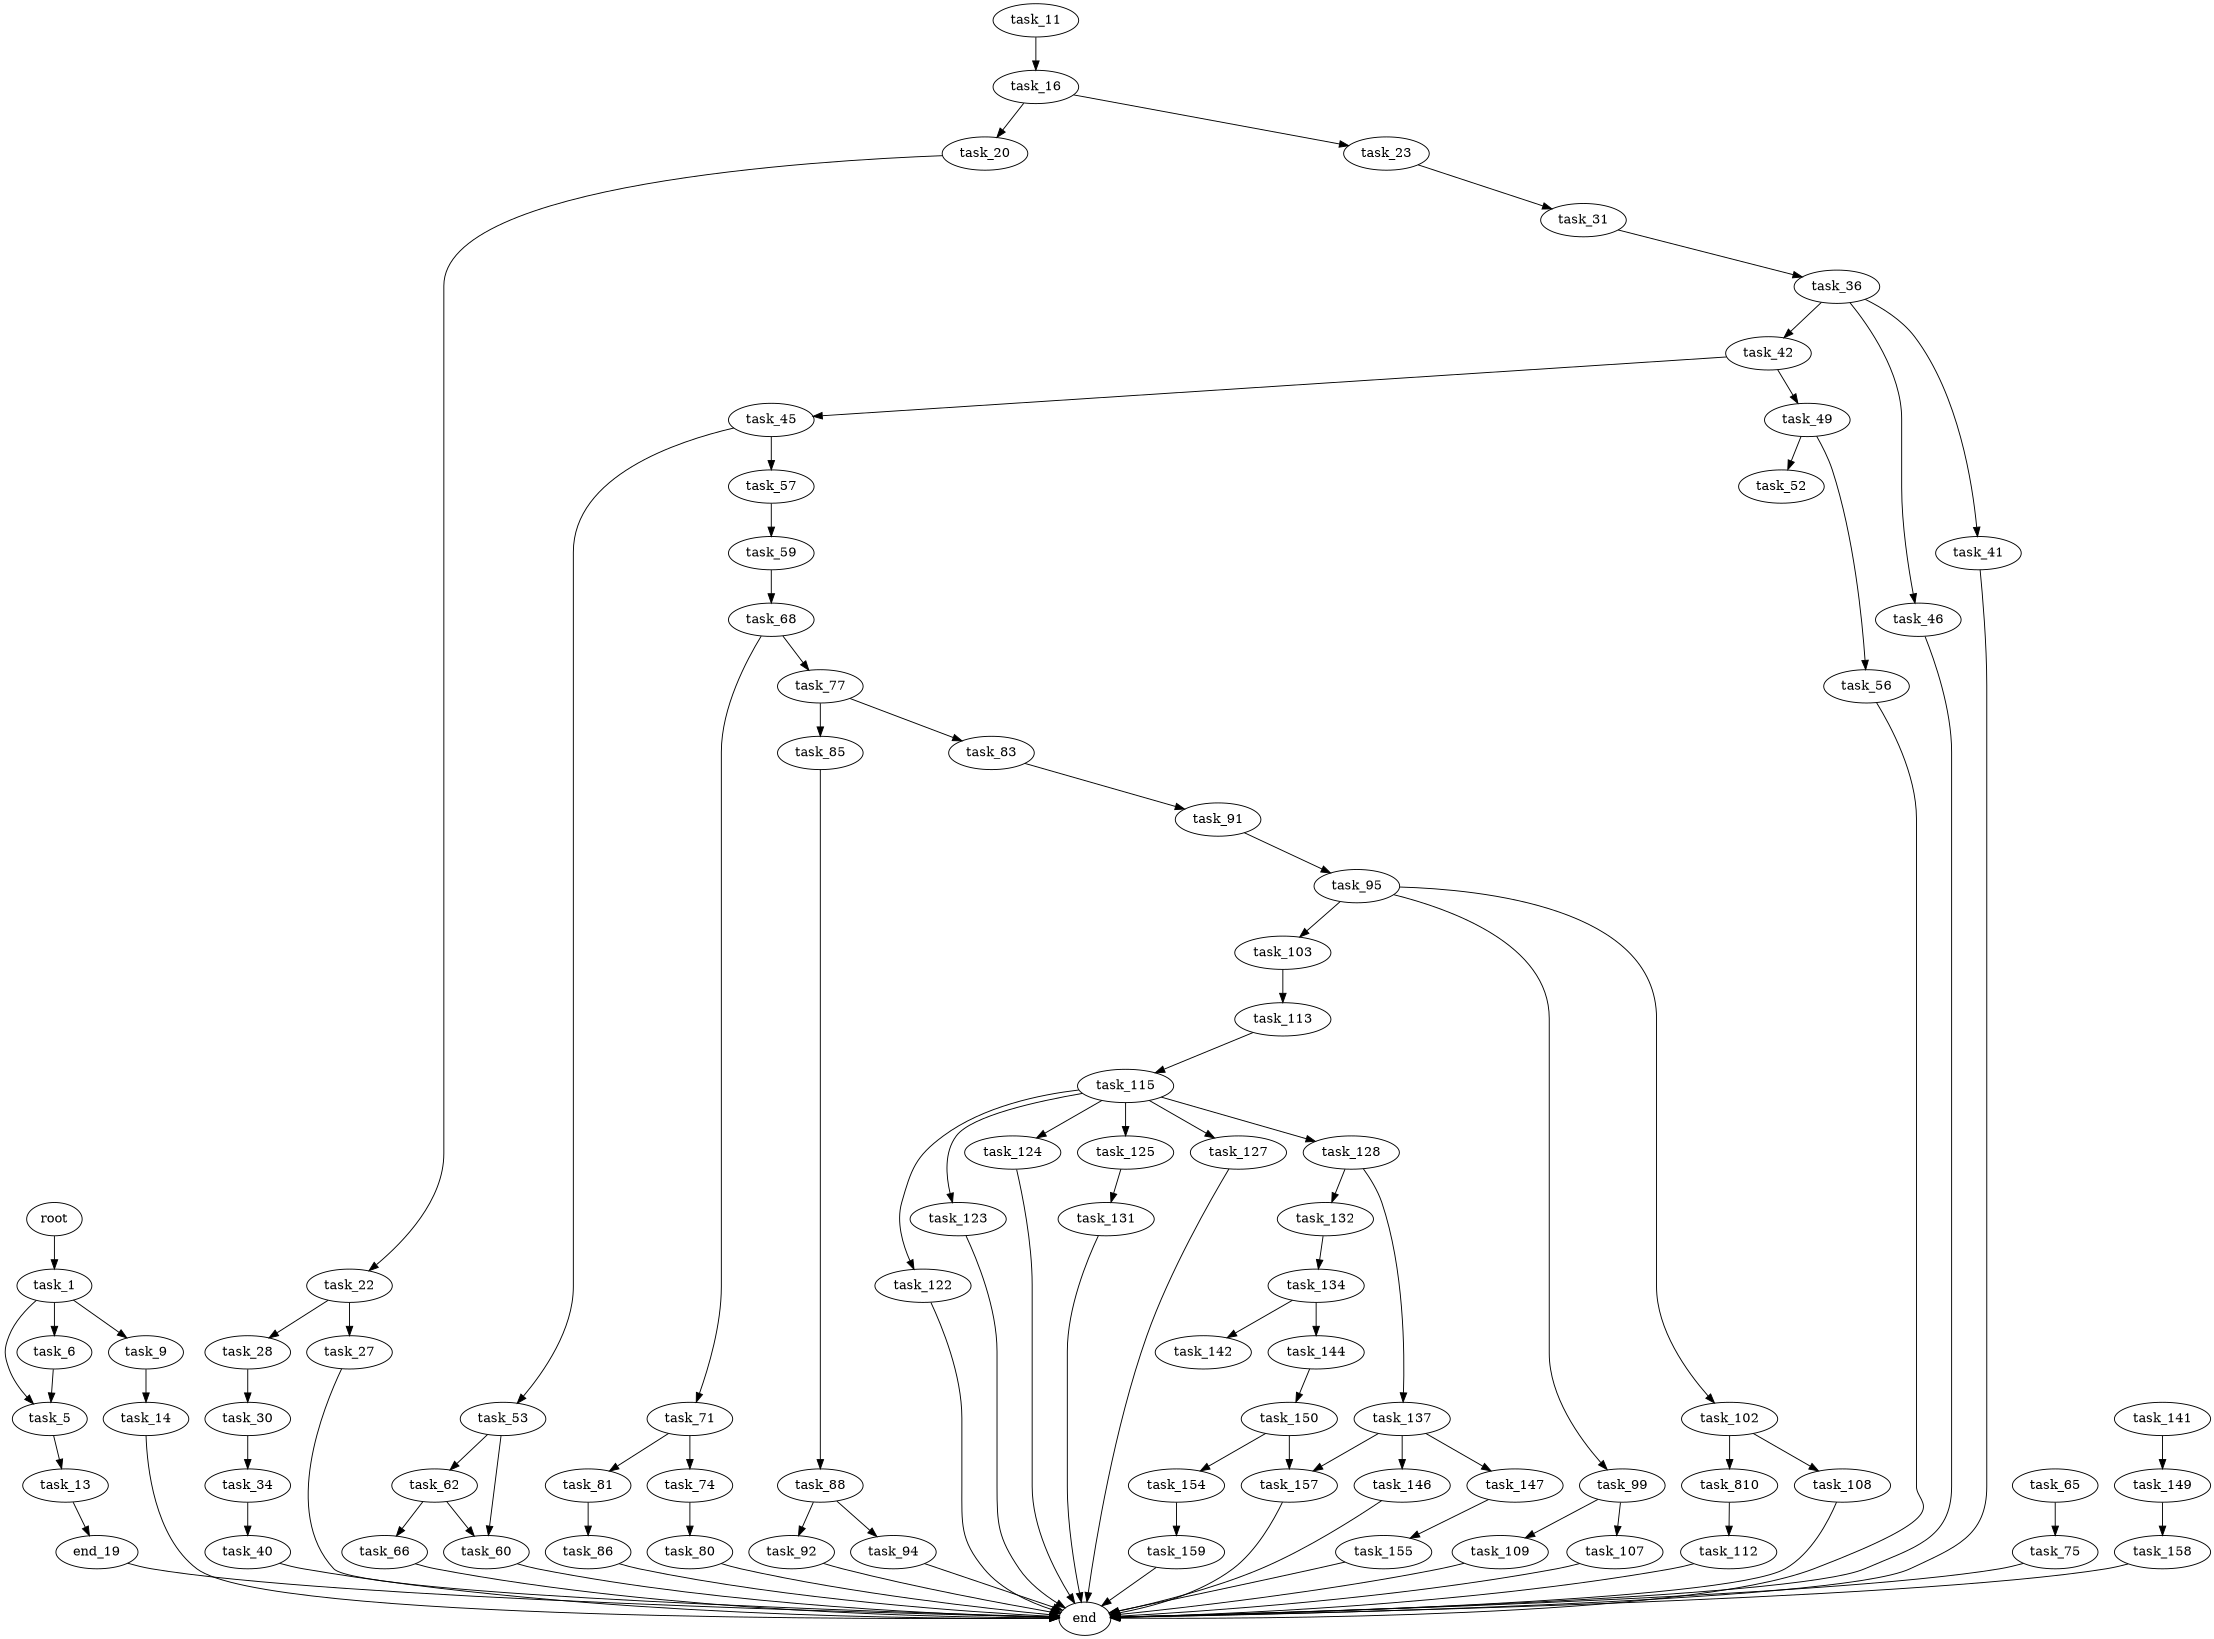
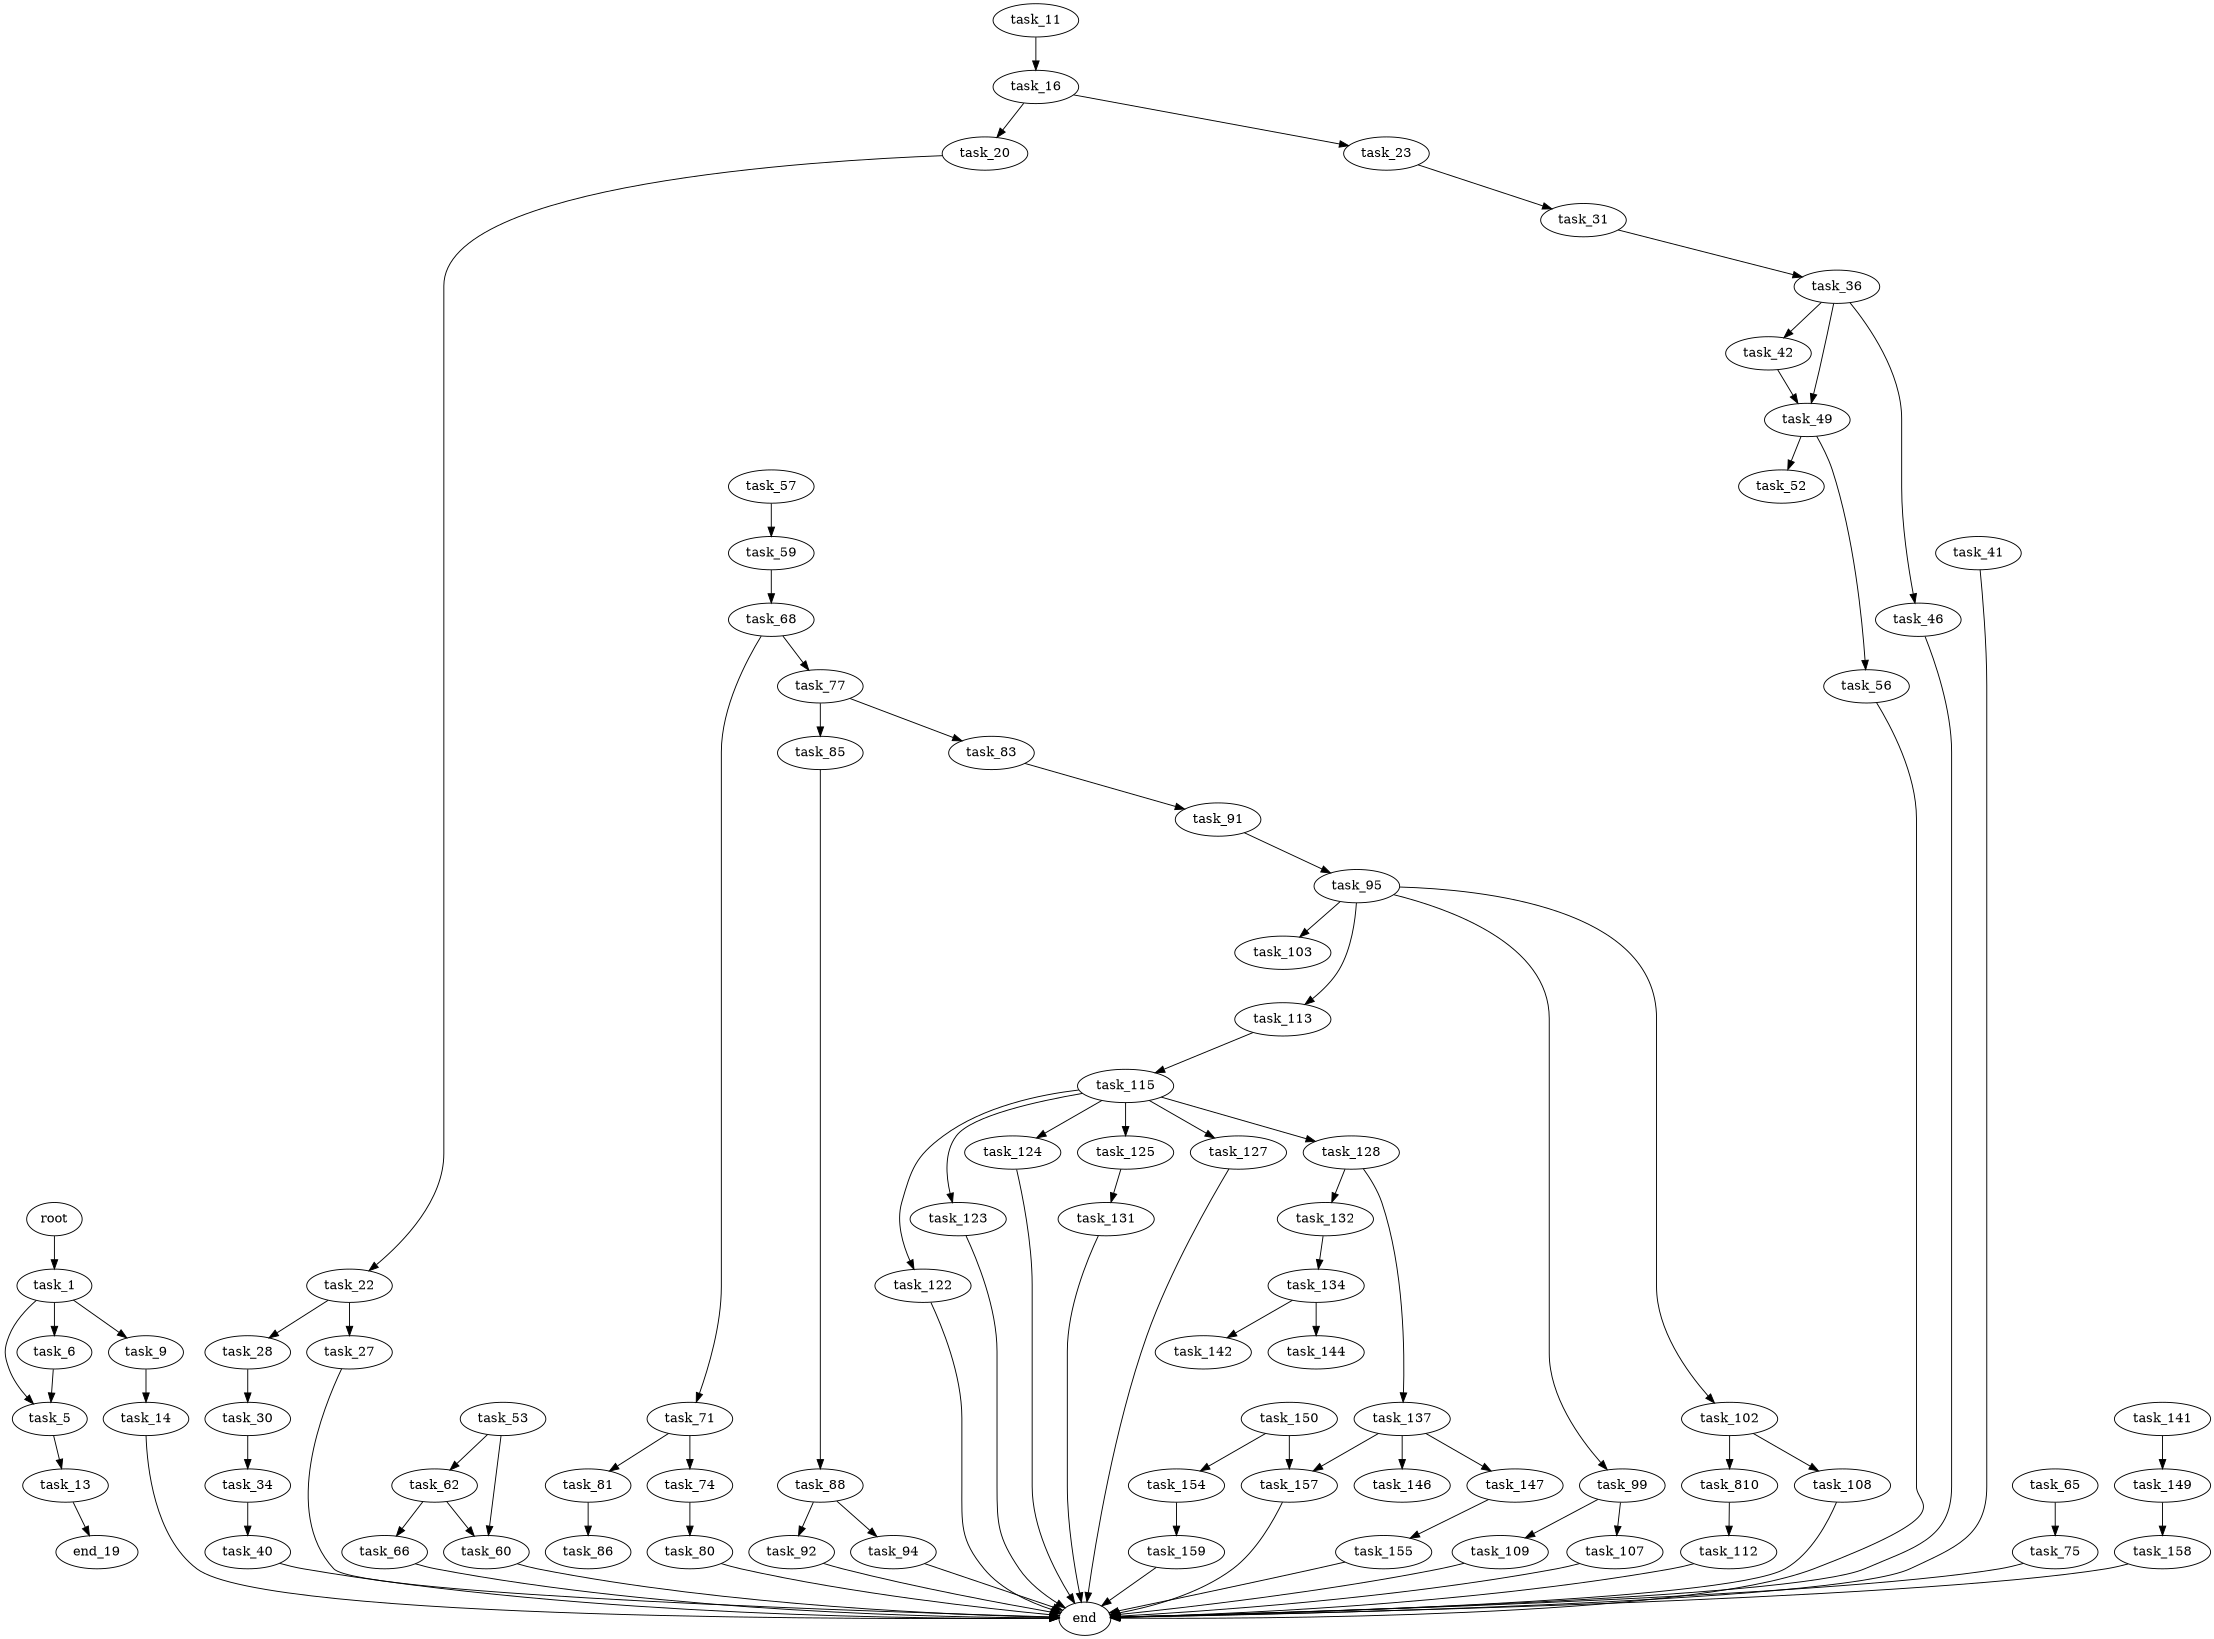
edge "task_36" -> "task_41": now "task_36" -> "task_49"
node "task_45": removed
edge "task_103" -> "task_113": now "task_95" -> "task_113"
edge "task_144" -> "task_150": removed
edge "task_146" -> "end": removed
edge "end_19" -> "end": removed
edge "task_86" -> "end": removed
